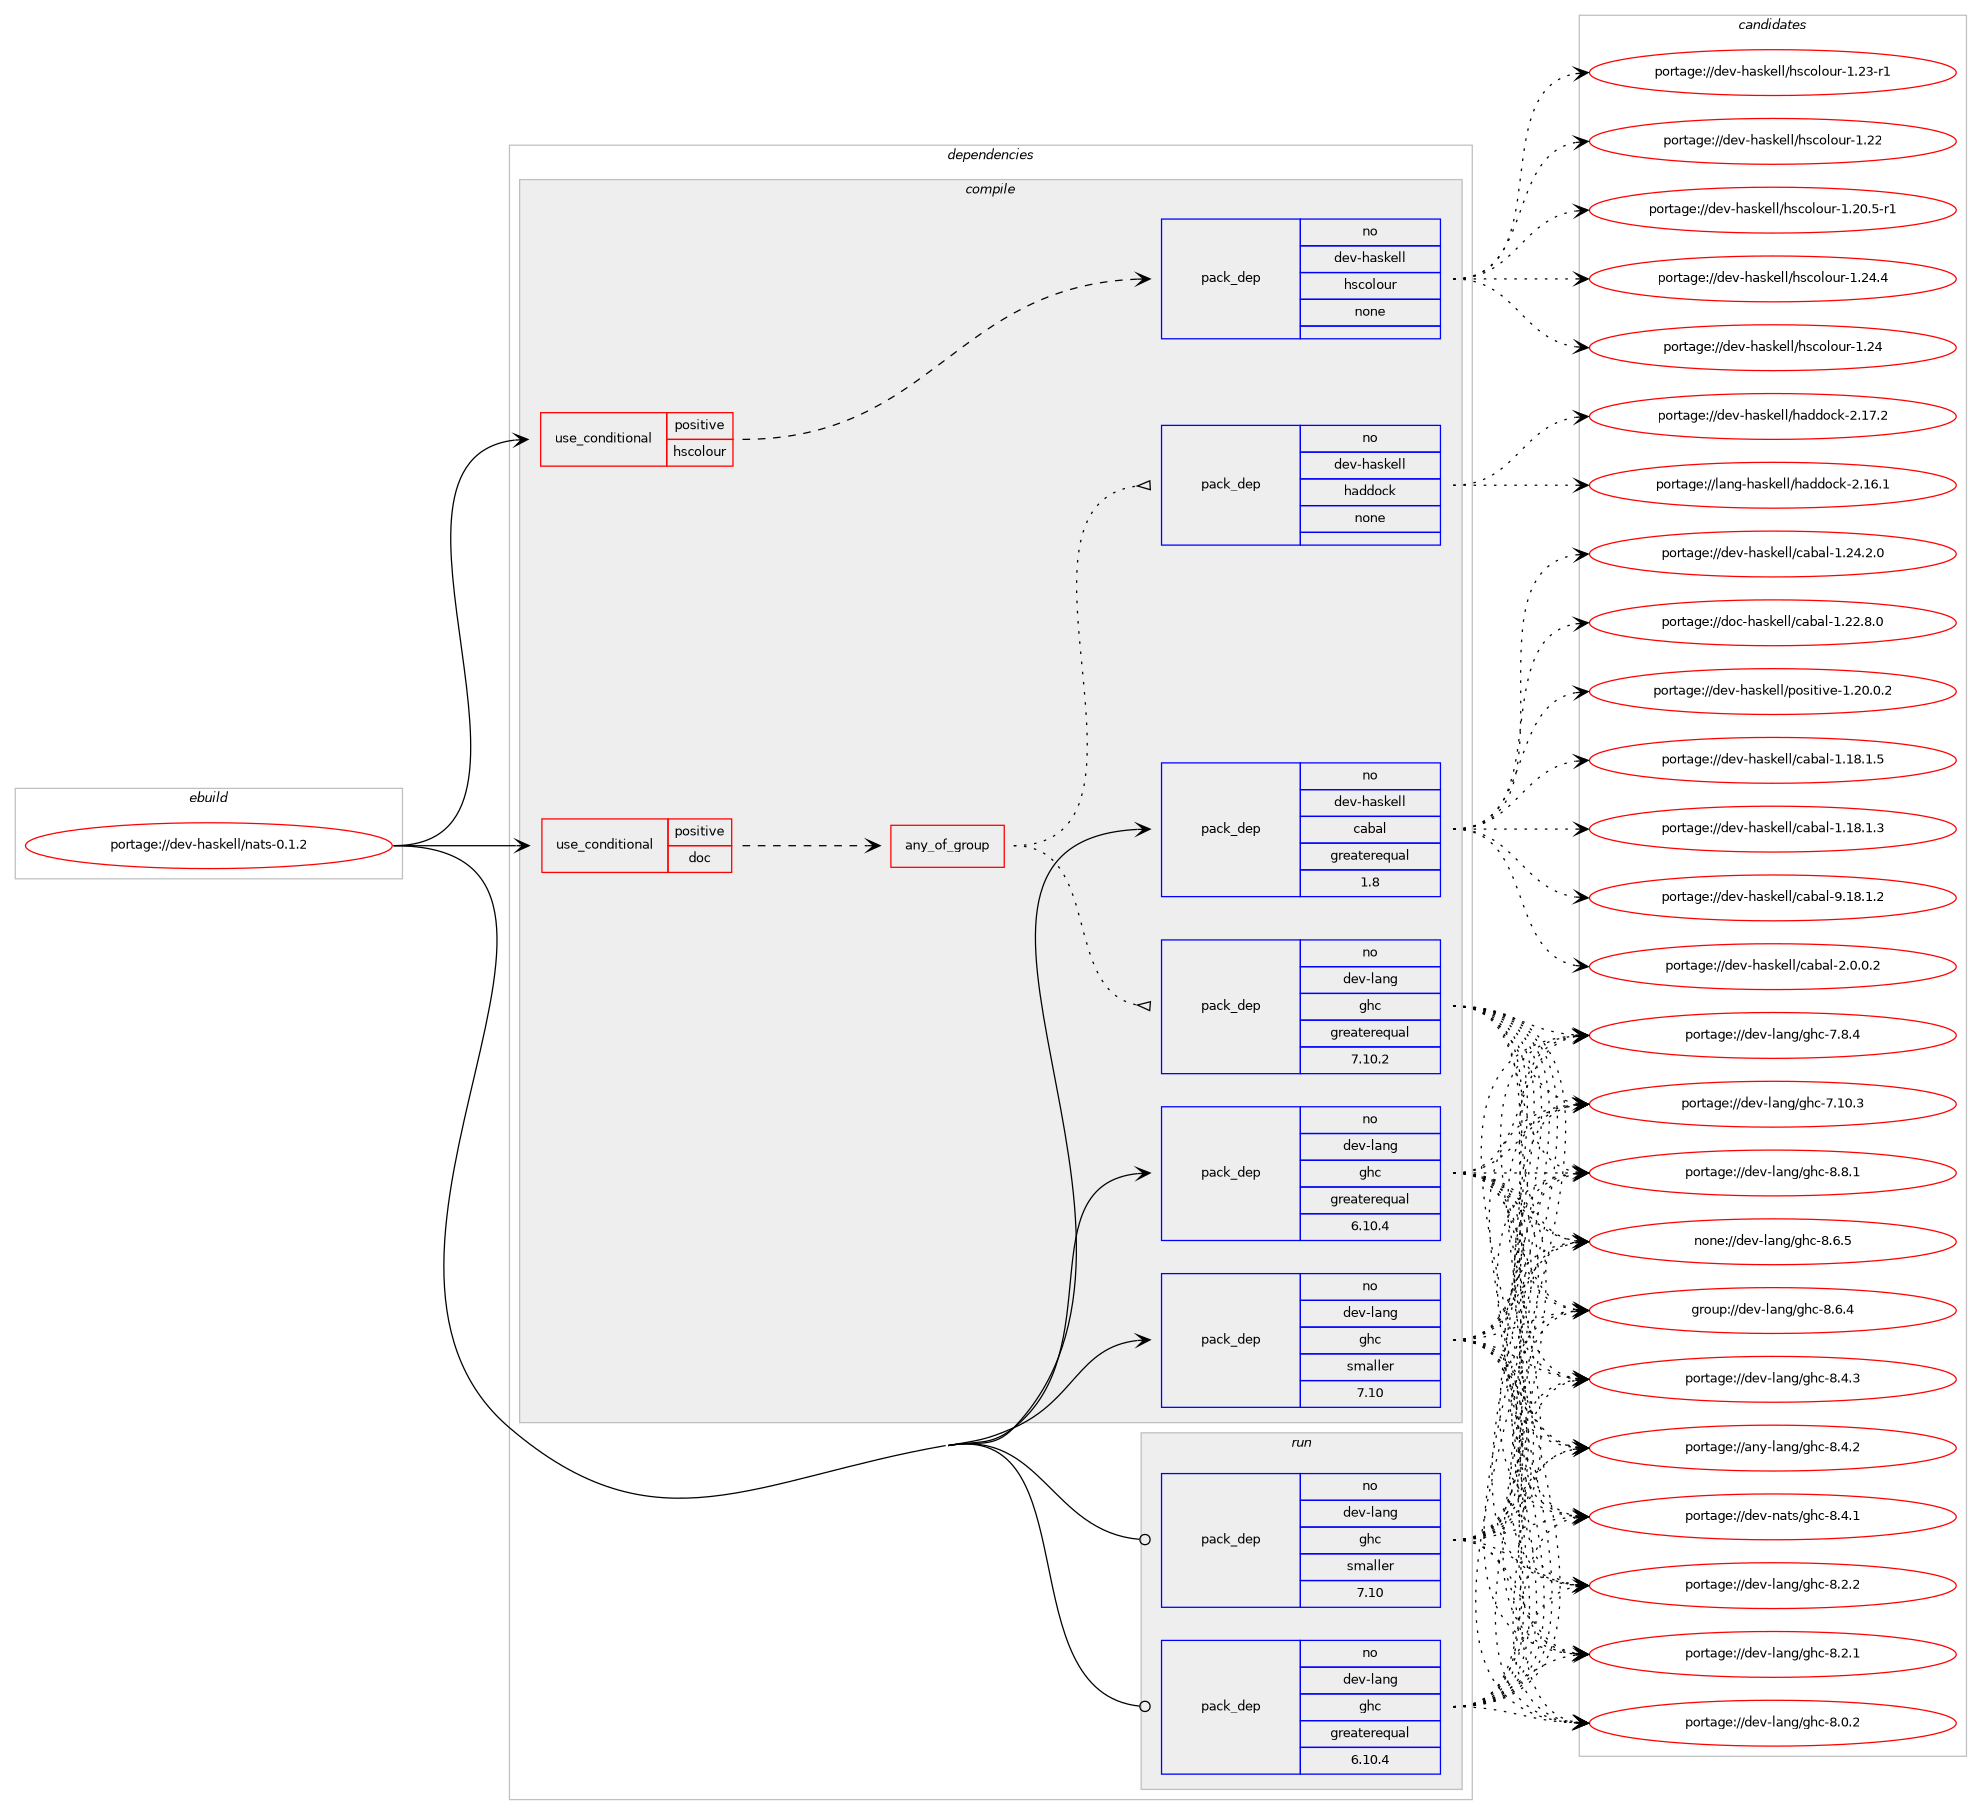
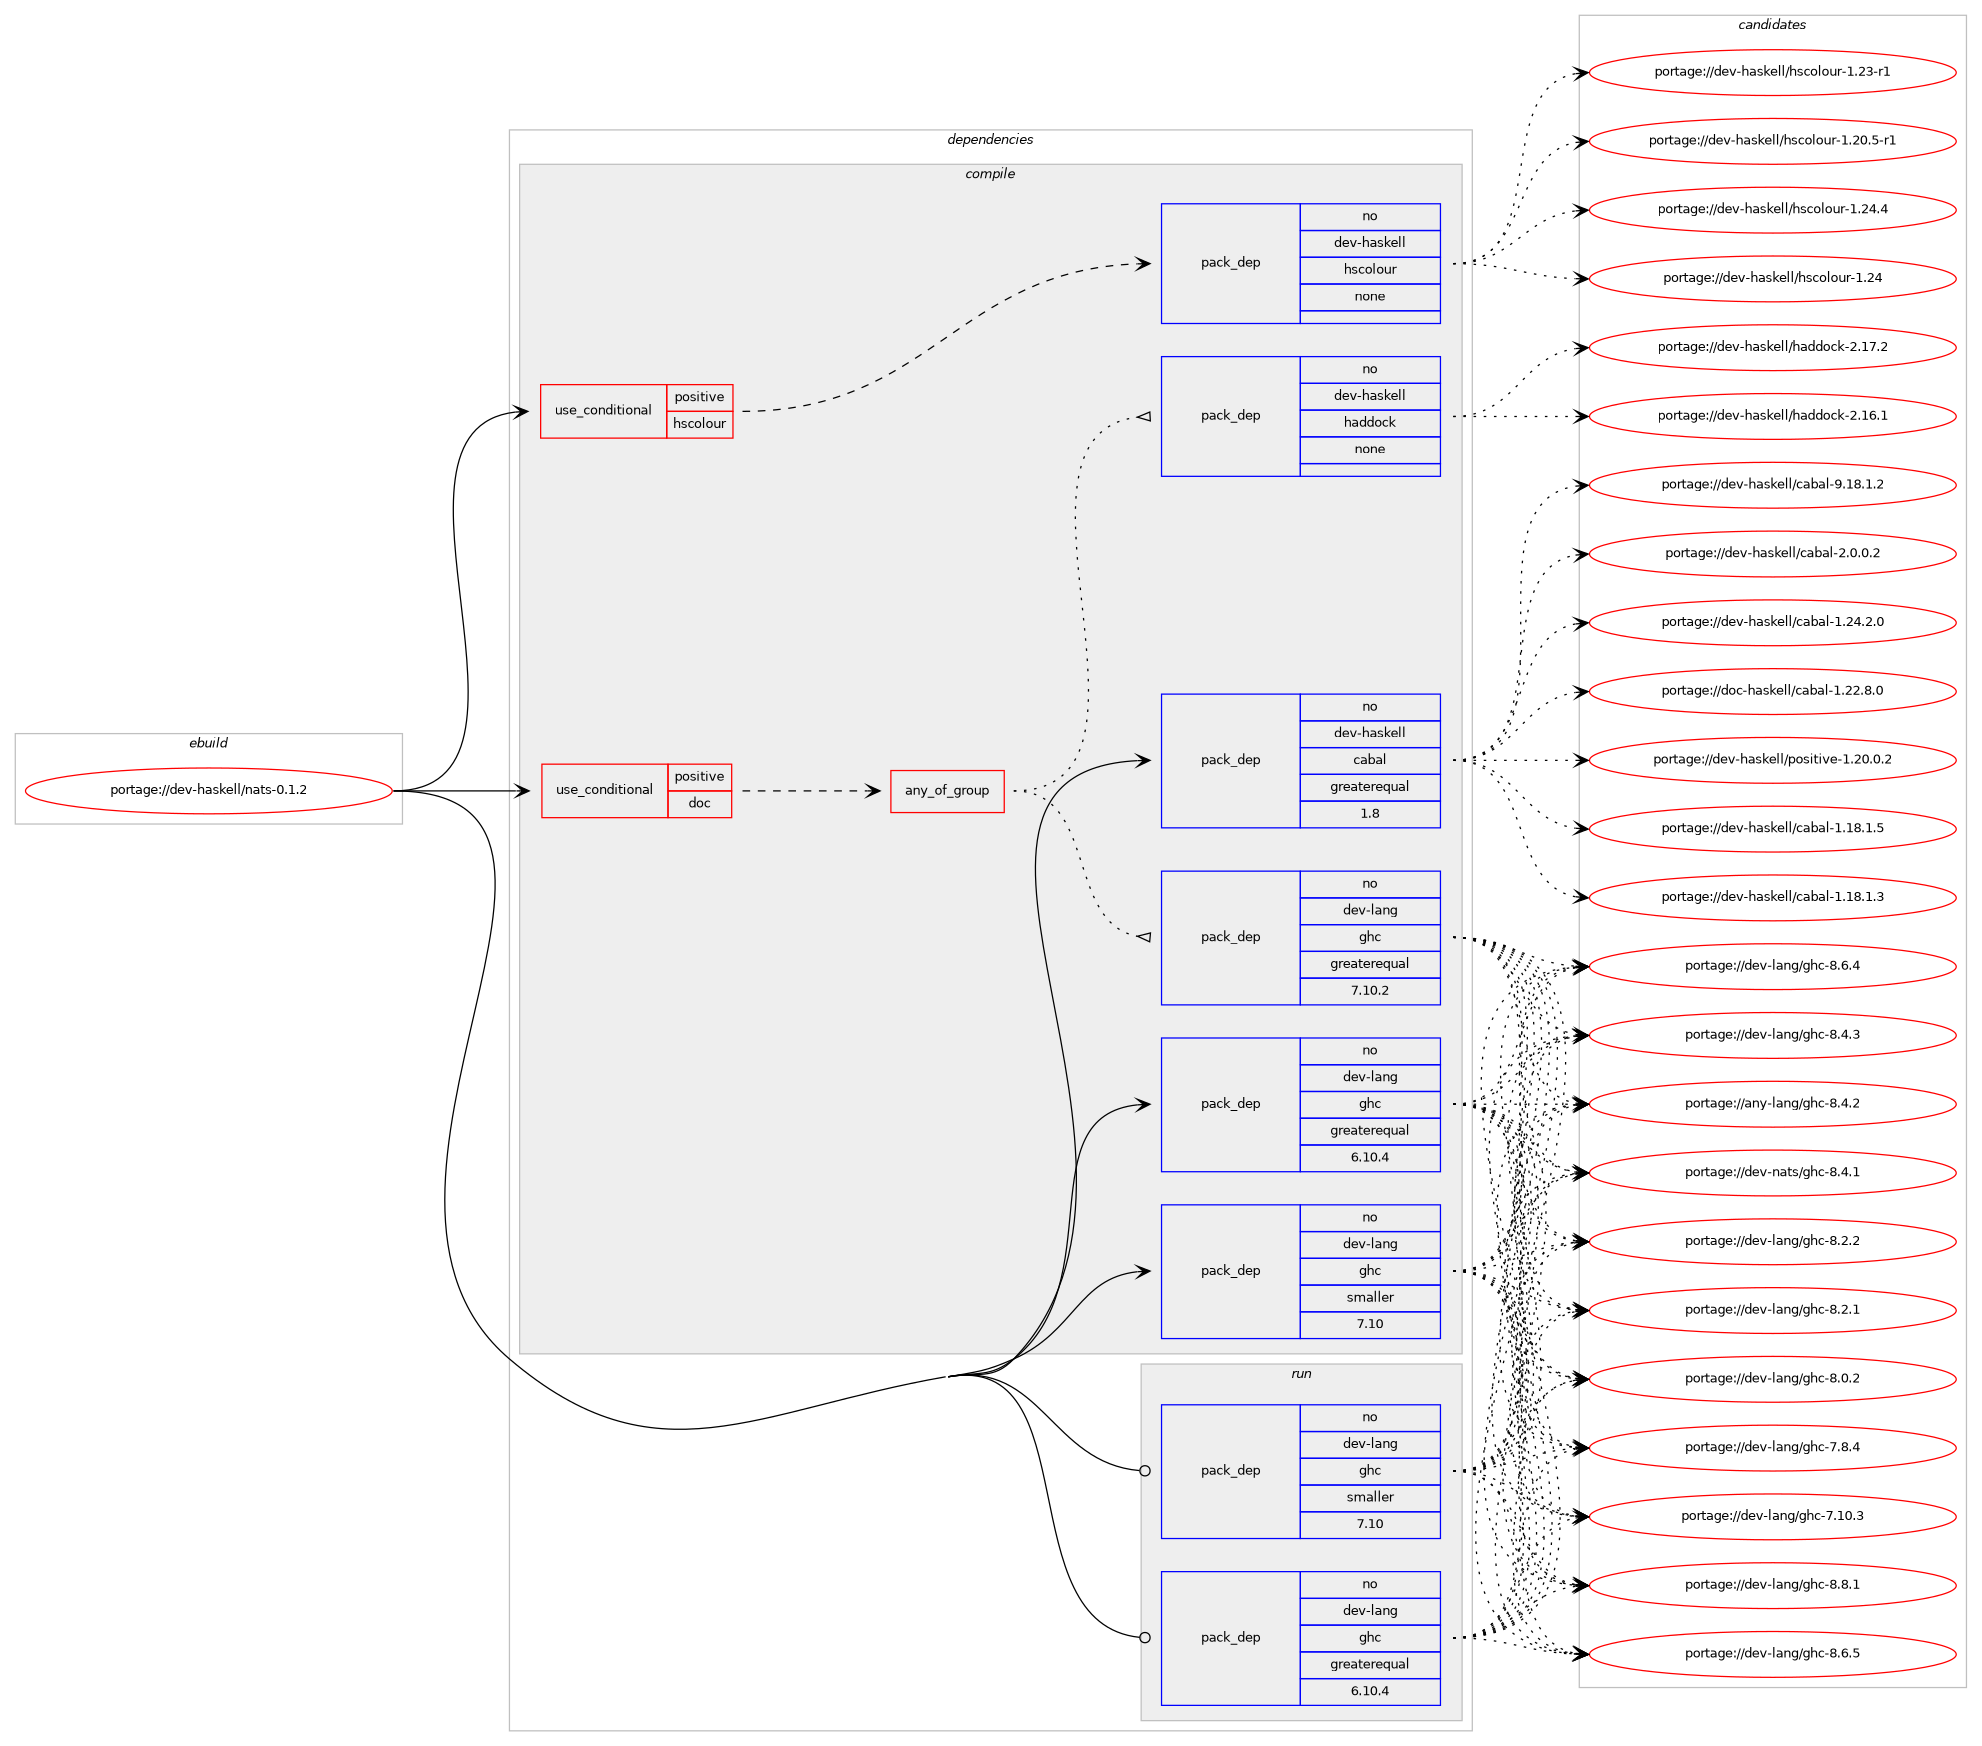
node "portage://dev-haskell/hscolour-1.22": removed
node "portage://lang-haskell/haddock-2.16.1": label "portage://lang-haskell/haddock-2.16.1" -> "portage://dev-haskell/haddock-2.16.1"
node "none://dev-lang/ghc-8.6.5": label "none://dev-lang/ghc-8.6.5" -> "portage://dev-lang/ghc-8.6.5"
node "group://dev-lang/ghc-8.6.4": label "group://dev-lang/ghc-8.6.4" -> "portage://dev-lang/ghc-8.6.4"
